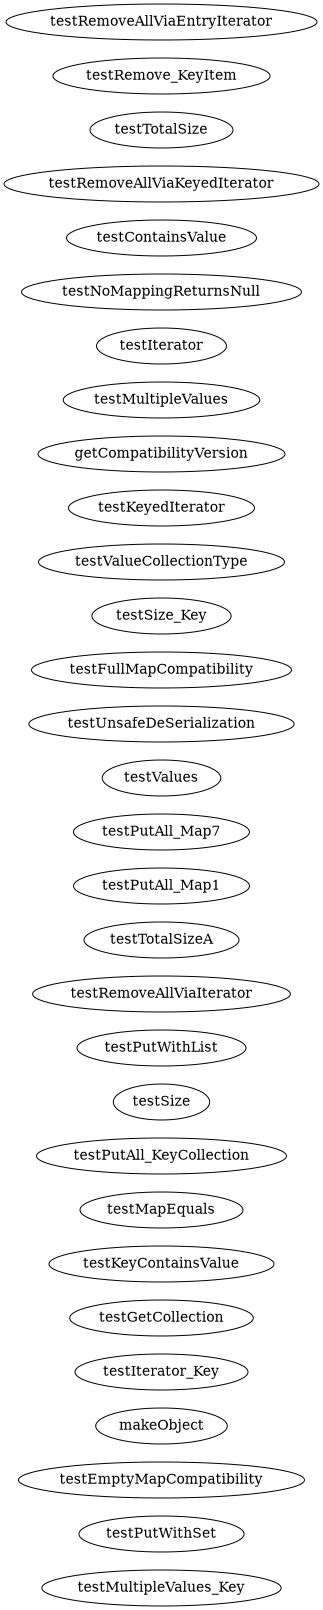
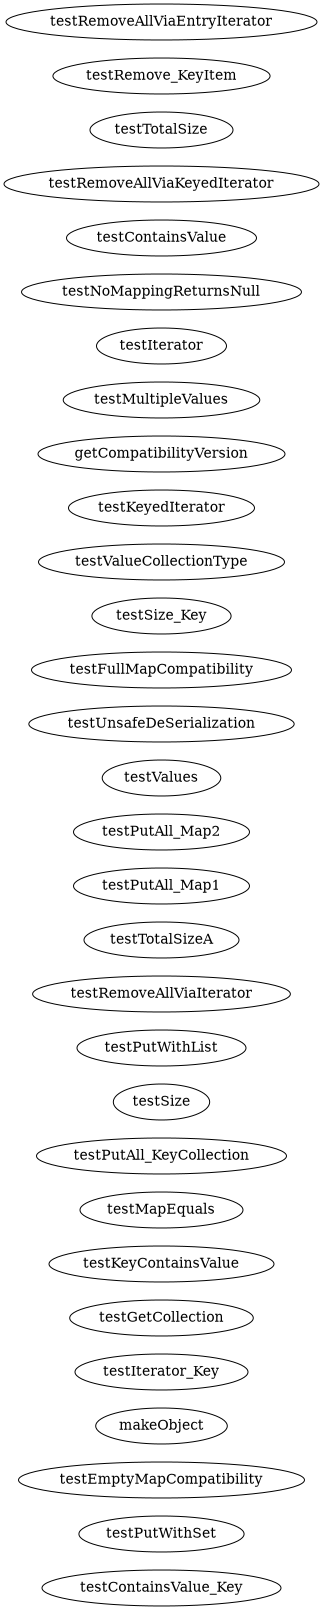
node "testPutAll_Map7": label "testPutAll_Map7" -> "testPutAll_Map2"
node "testMultipleValues_Key": label "testMultipleValues_Key" -> "testContainsValue_Key"
